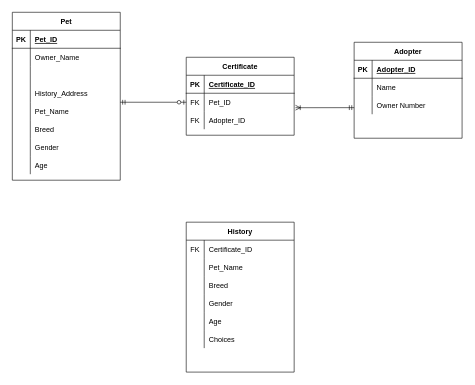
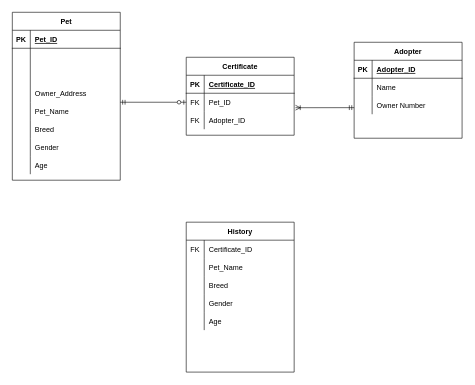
node "Owner_Name": removed
node "History_Address": label "History_Address" -> "Owner_Address"
node "Choices": removed
